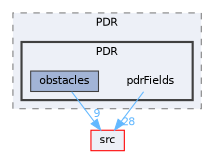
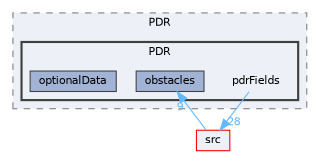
node "optionalData": added
edge "obstacles" -> "src": reversed
